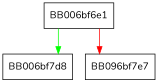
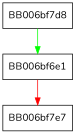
edge "BB006bf6e1" -> "BB006bf7d8": reversed
node "BB096bf7e7": label "BB096bf7e7" -> "BB006bf7e7"
